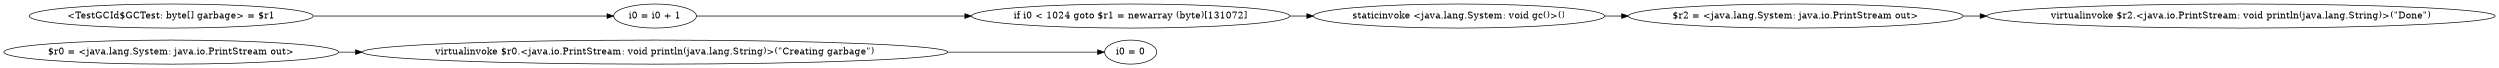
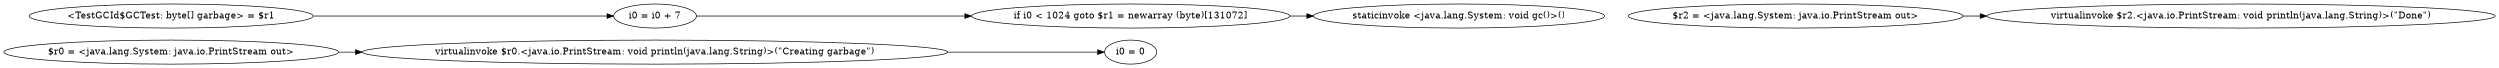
node "i0 = i0 + 1": label "i0 = i0 + 1" -> "i0 = i0 + 7"
edge "staticinvoke <java.lang.System: void gc()>()" -> "$r2 = <java.lang.System: java.io.PrintStream out>": removed
